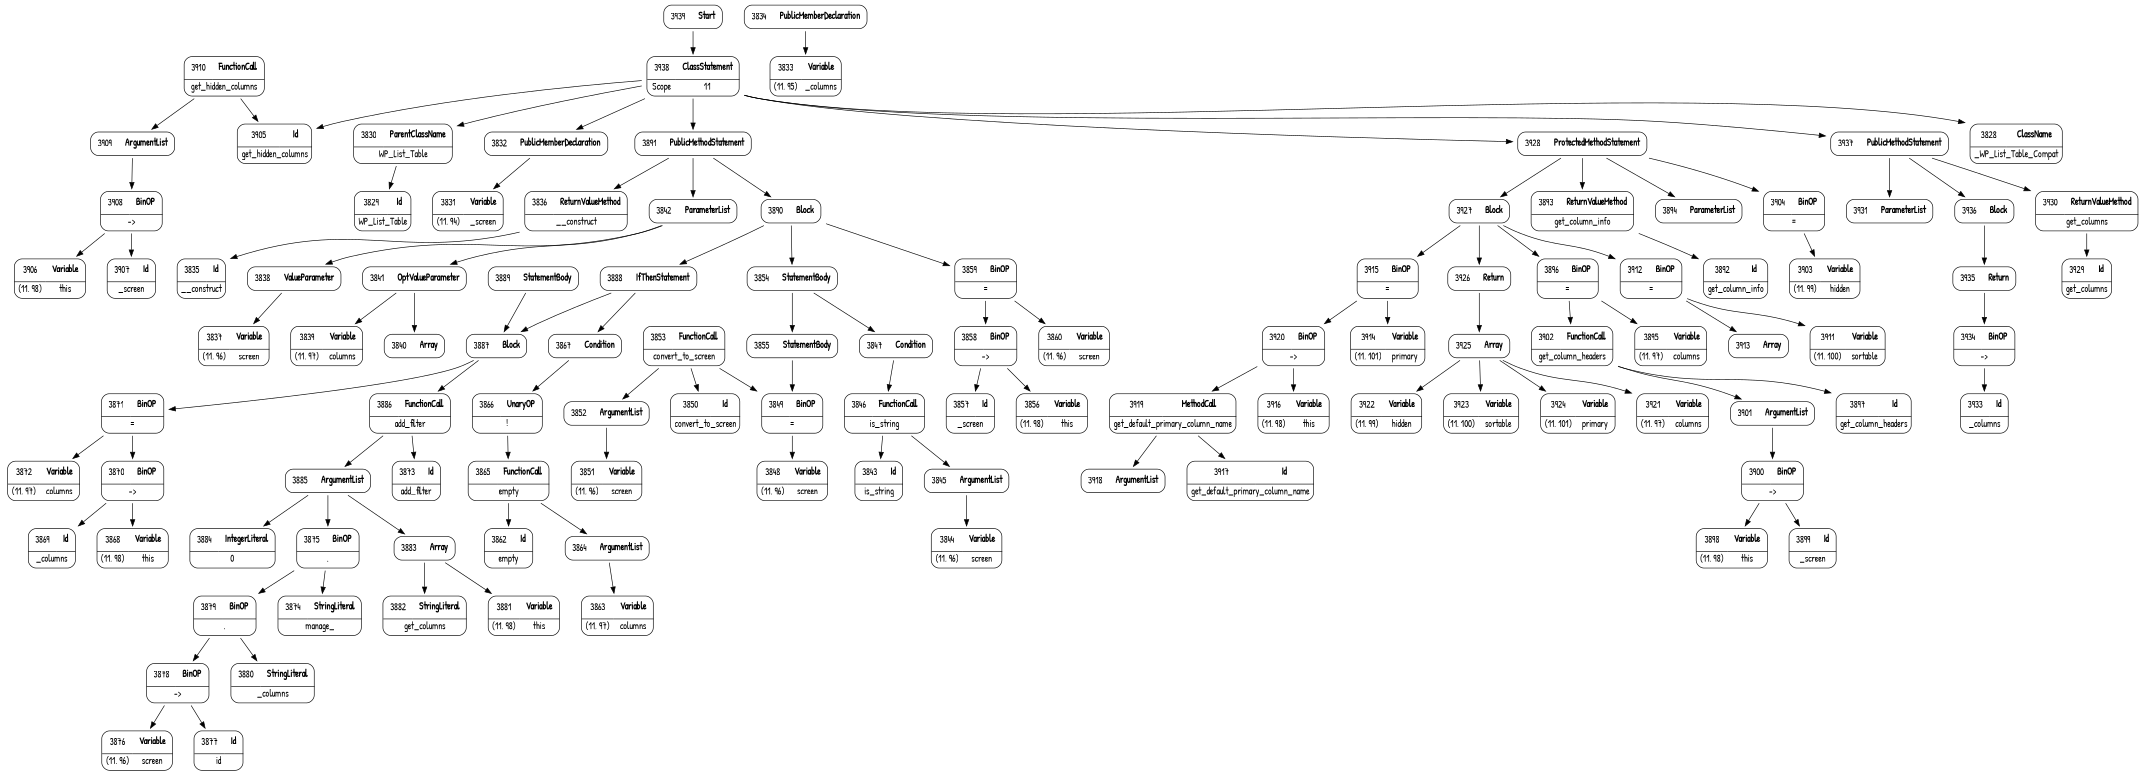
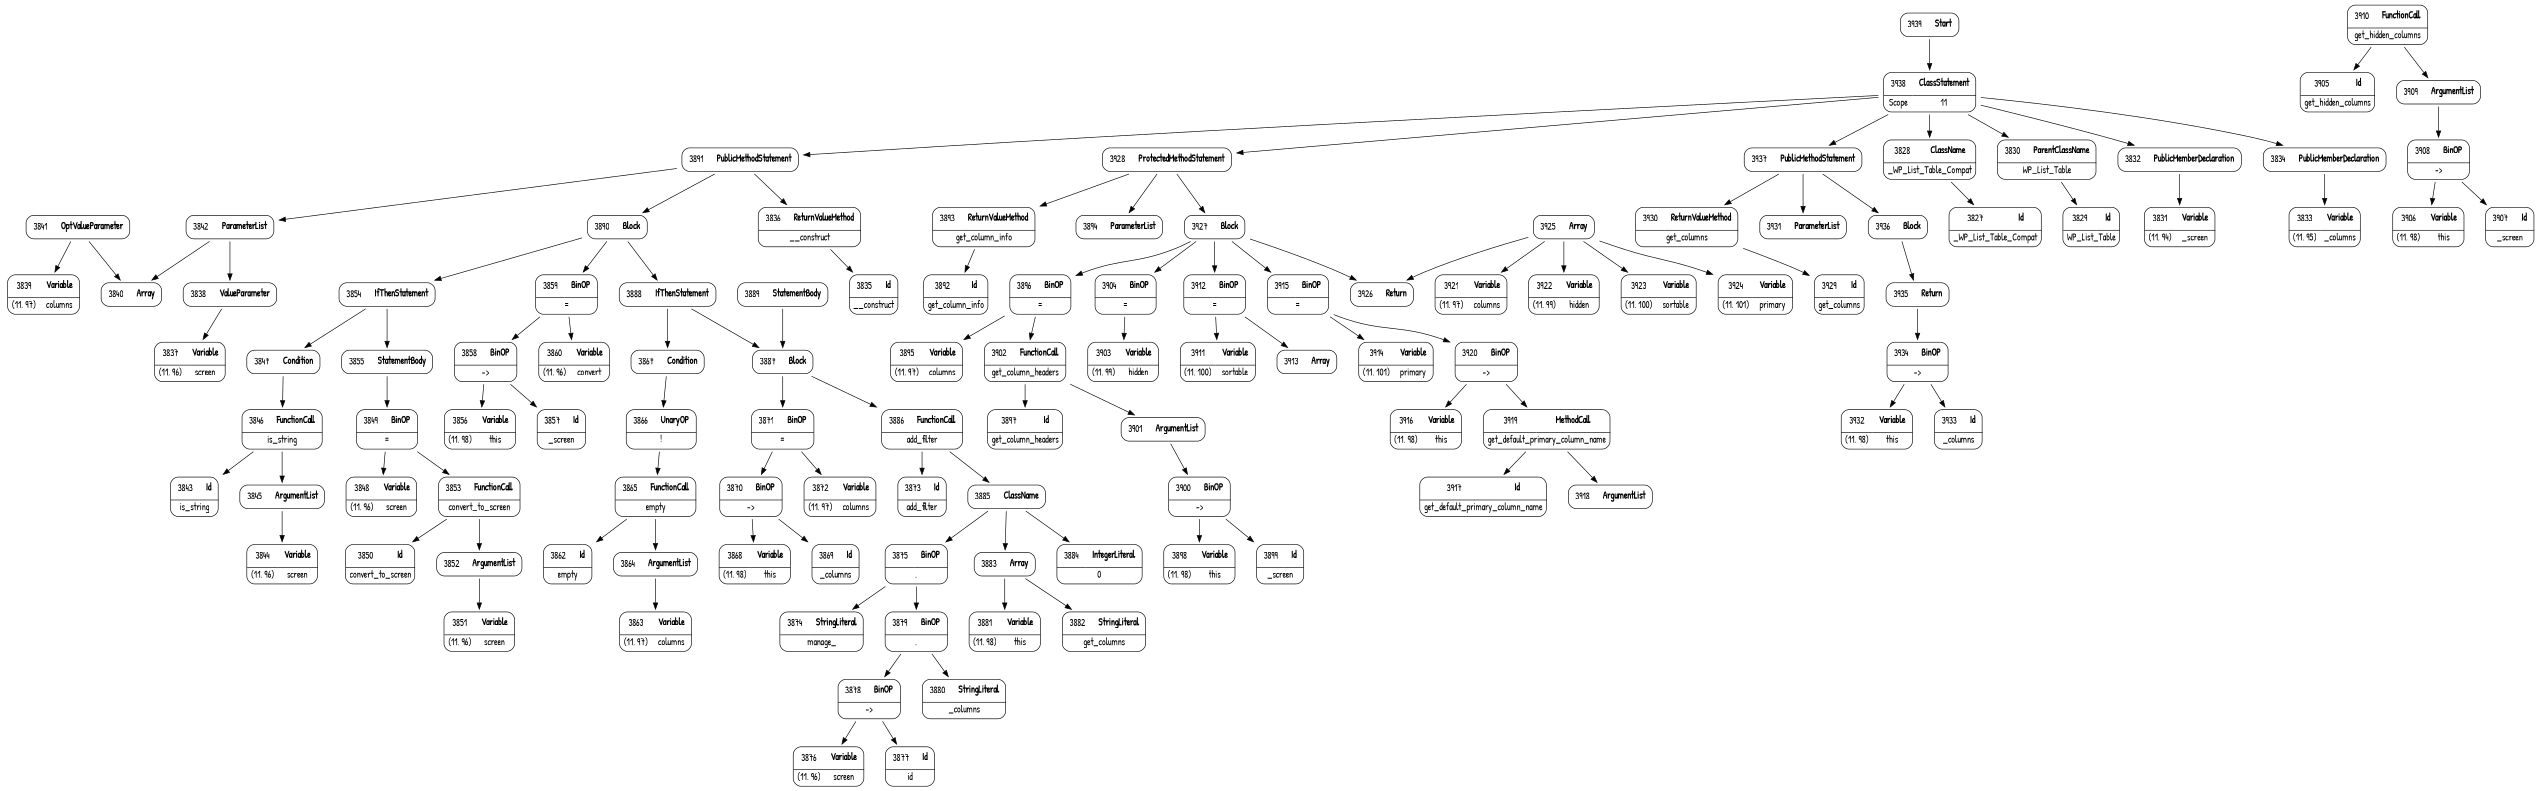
edge "3938" -> "3905": now "3938" -> "3834"
edge "3928" -> "3904": now "3927" -> "3904"
node "3827": added
edge "3842" -> "3841": now "3842" -> "3840"
node "3854": text "StatementBody" -> "IfThenStatement"
edge "3926" -> "3925": reversed
node "3860": text "screen" -> "convert"
edge "3853" -> "3849": reversed
node "3932": added
node "3885": text "ArgumentList" -> "ClassName"
